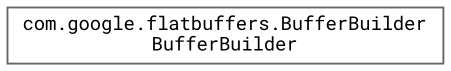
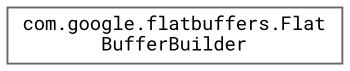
node "com.google.flatbuffers.BufferBuilder BufferBuilder": label "com.google.flatbuffers.BufferBuilder BufferBuilder" -> "com.google.flatbuffers.Flat BufferBuilder"
